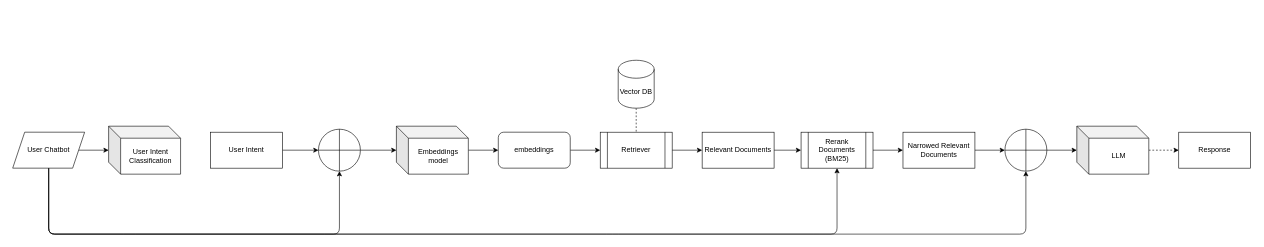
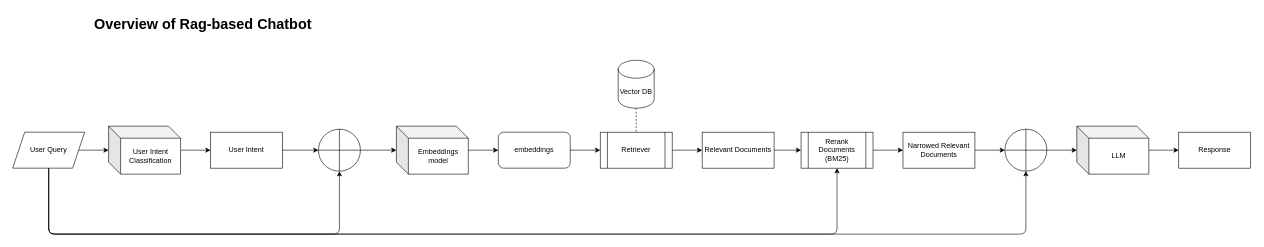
node "Overview of Rag-based Chatbot": added
node "User Chatbot": label "User Chatbot" -> "User Query"
edge "User Intent Classification" -> "User Intent": added
edge "LLM" -> "Response": style dashed -> solid
